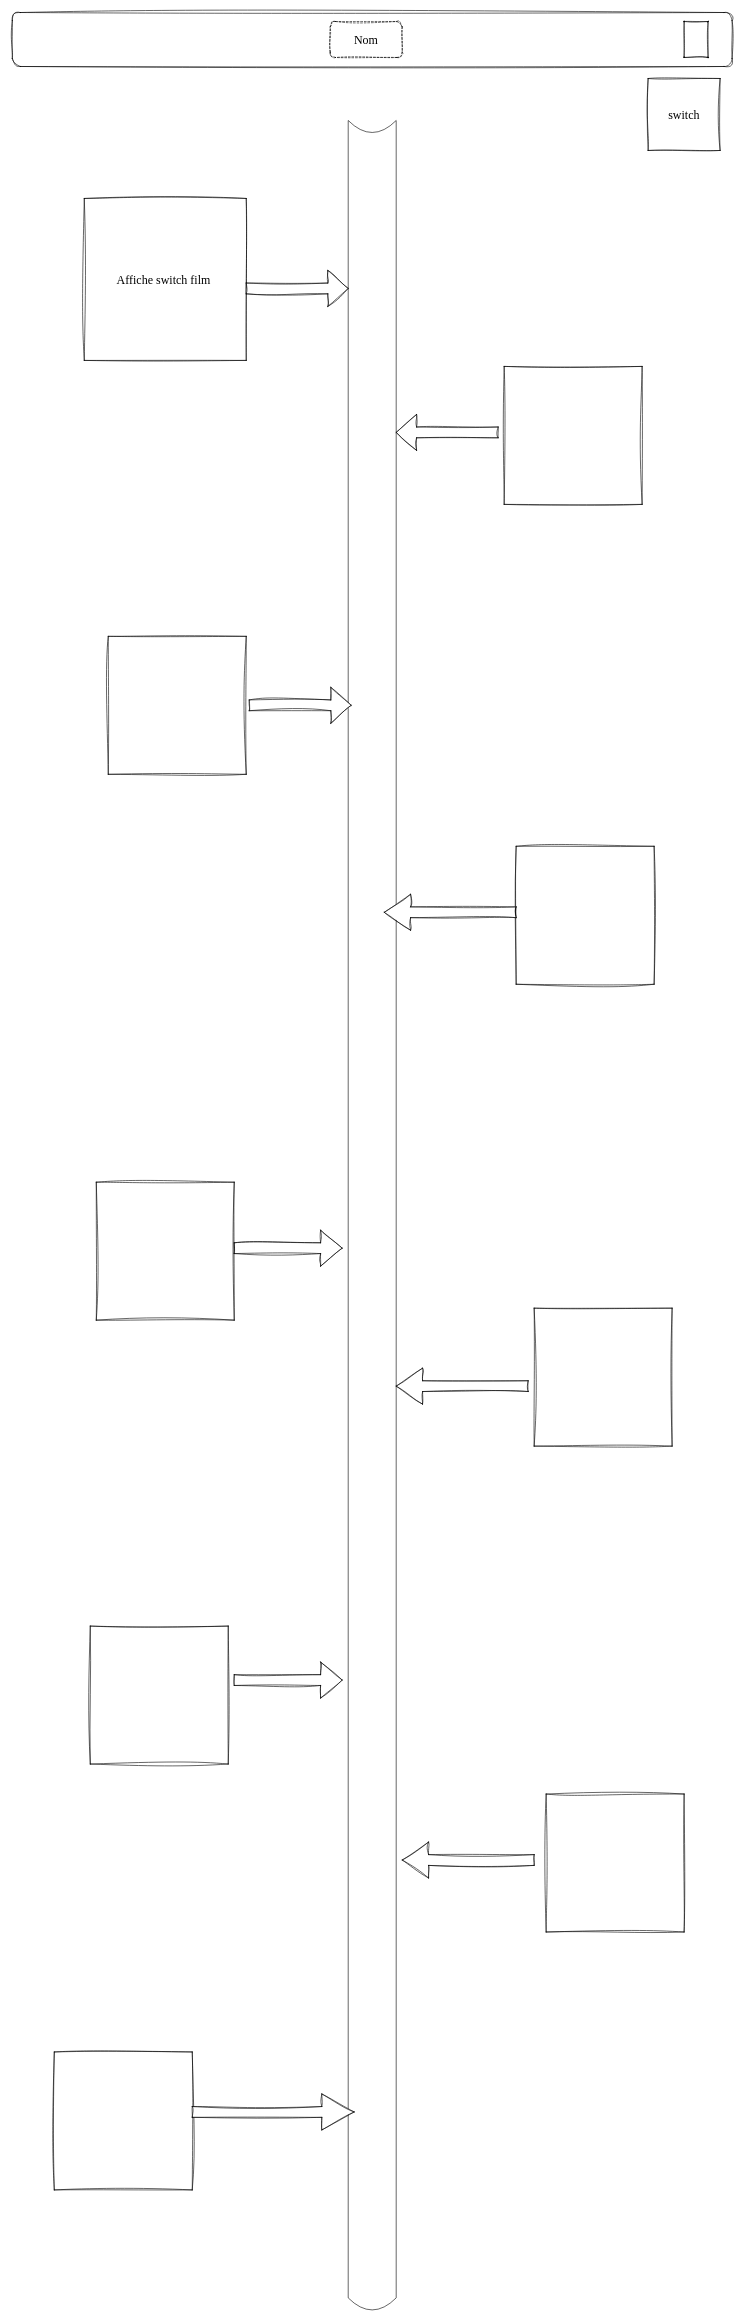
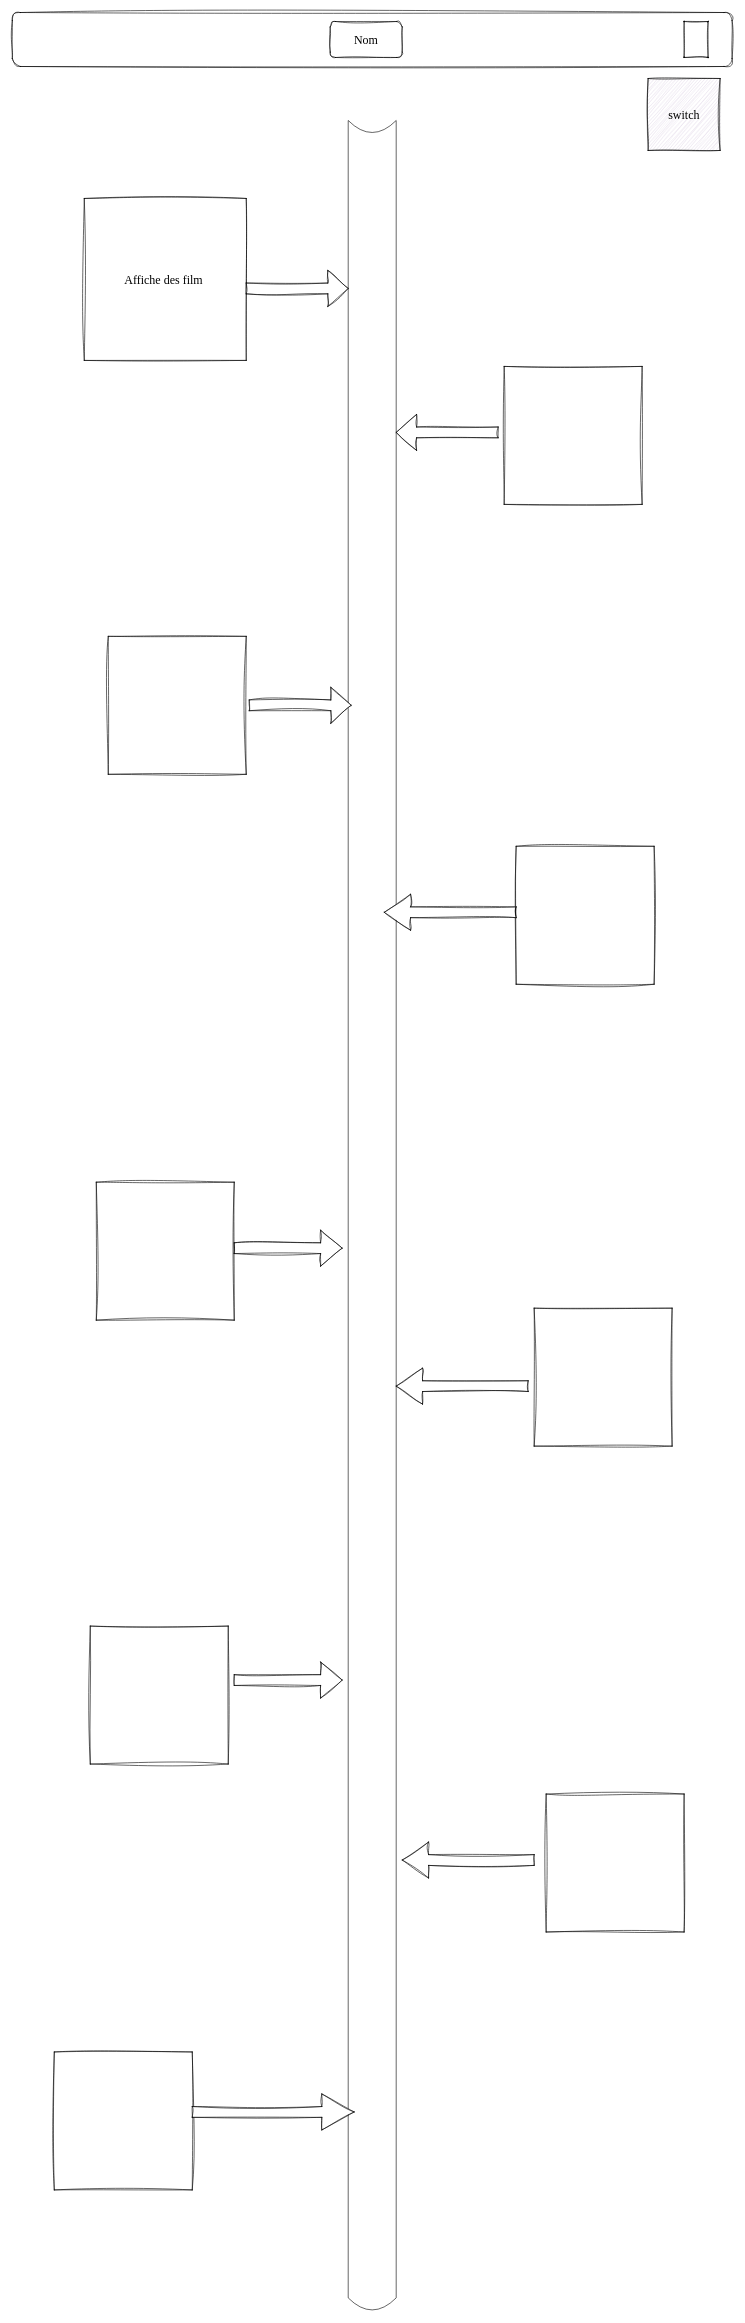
node "Nom": style dashed -> solid
node "switch": fillcolor #ffffff -> #e1d5e7
node "Affiche switch film": label "Affiche switch film" -> "Affiche des film"
